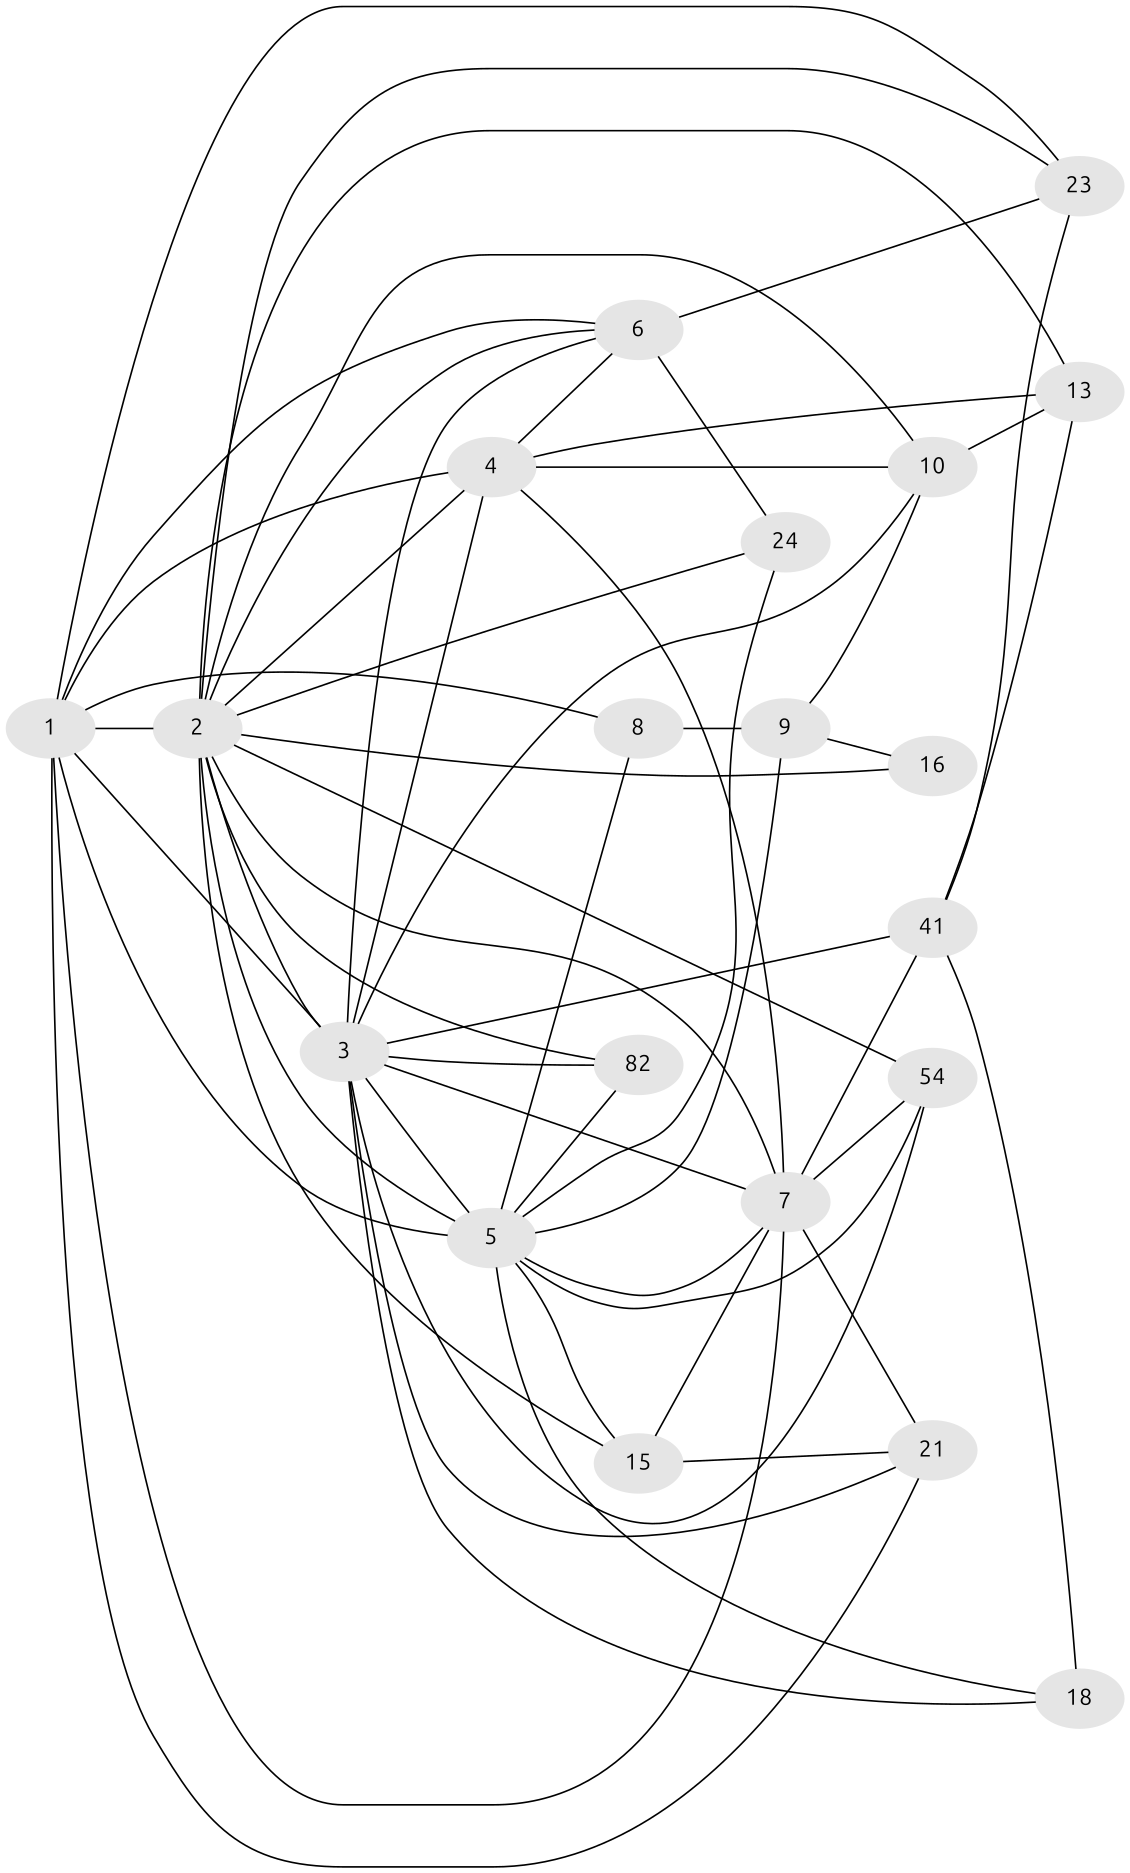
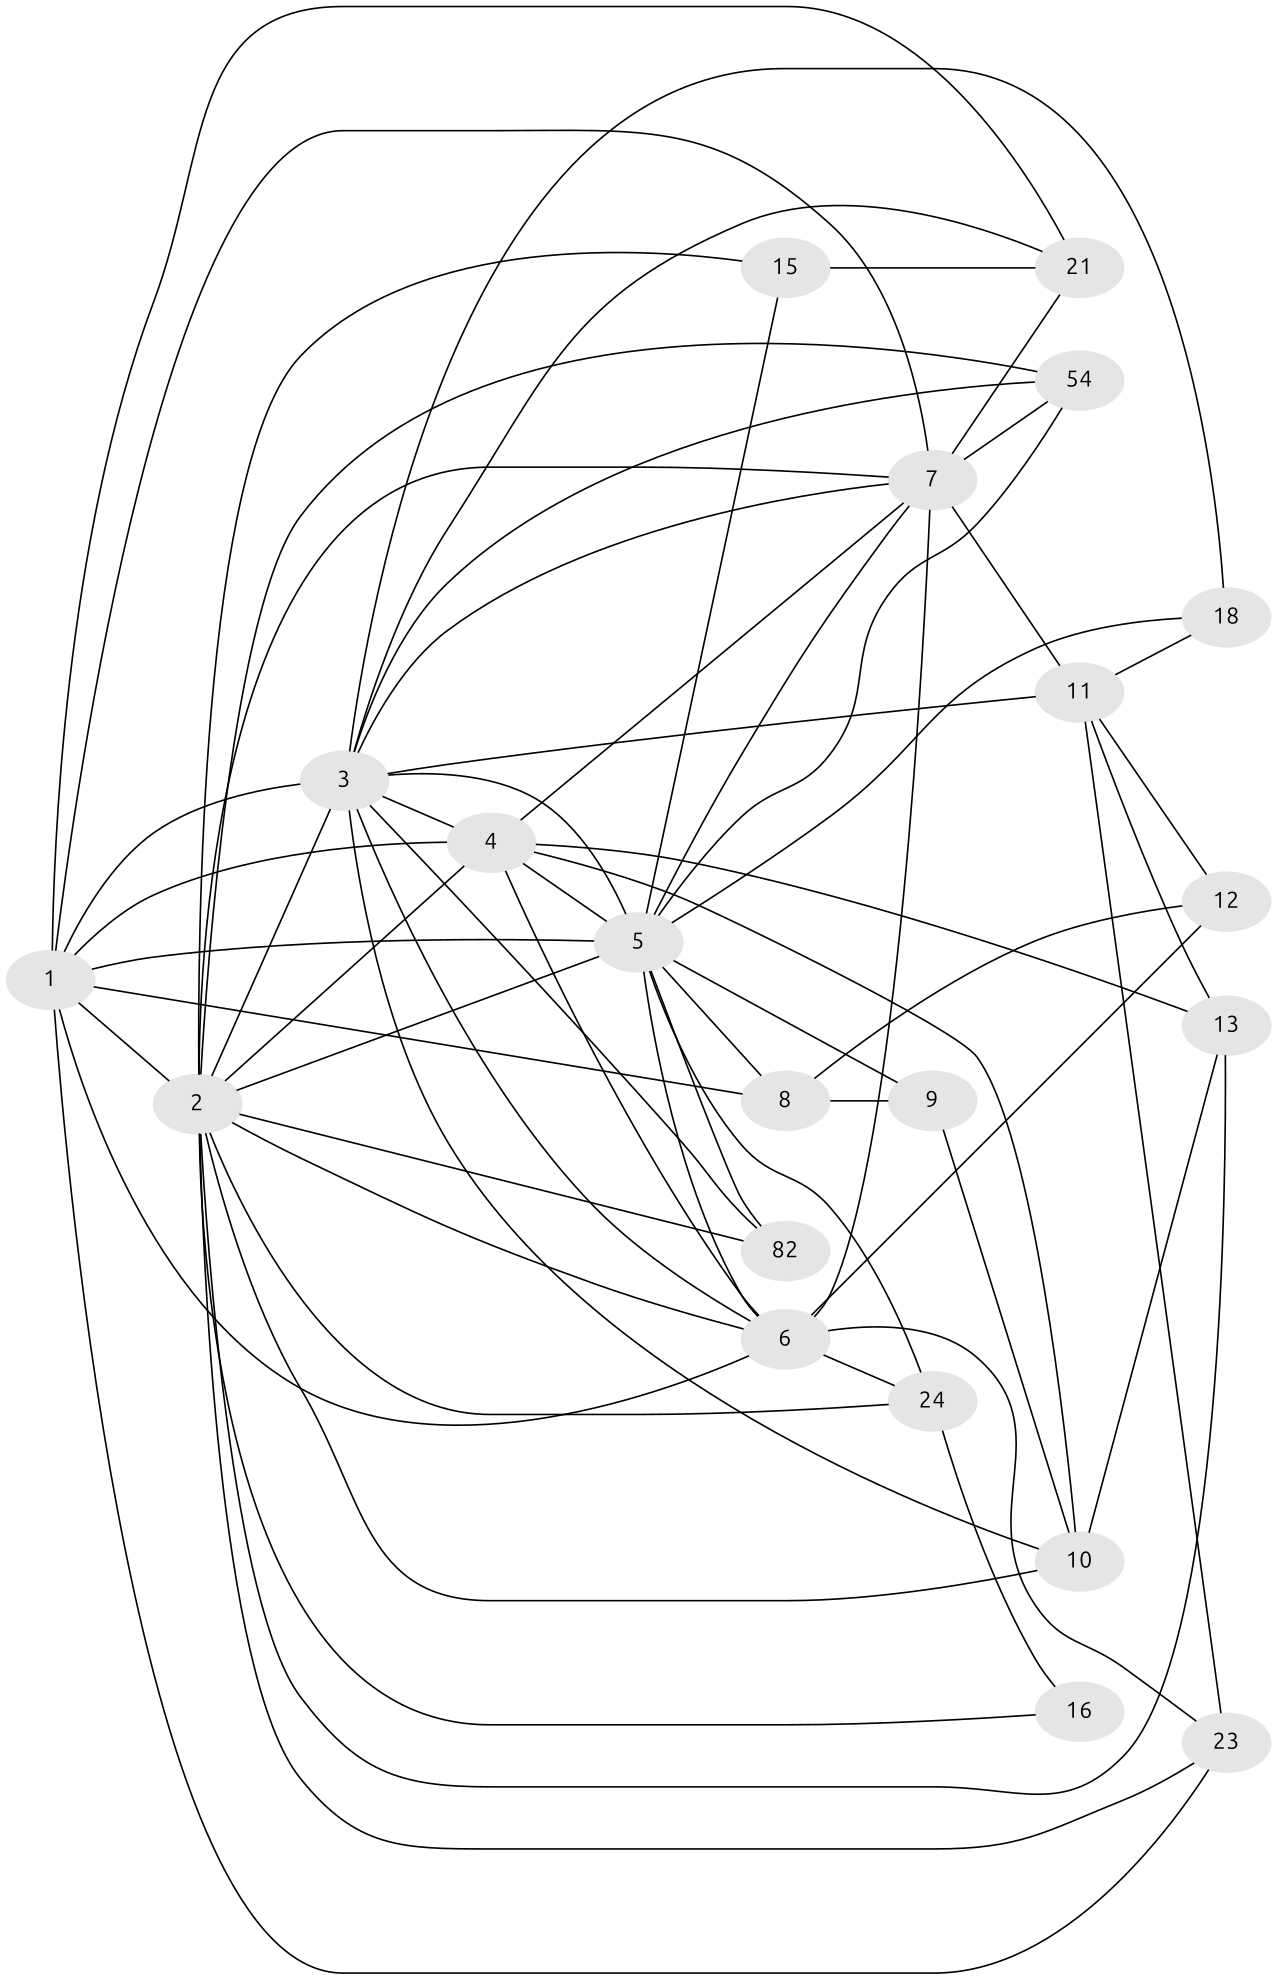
edge "9" -- "16": now "24" -- "16"
edge "4" -- "5": added
node "12": added
node "41": label "41" -> "11"
edge "5" -- "6": added
edge "7" -- "15": now "7" -- "6"
